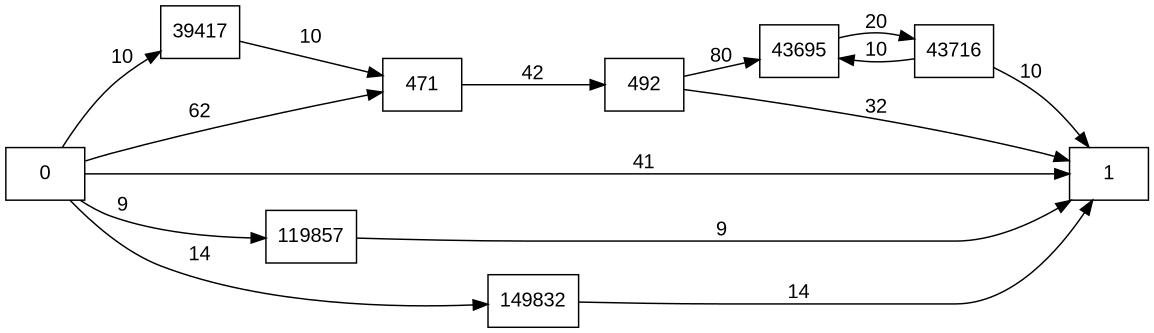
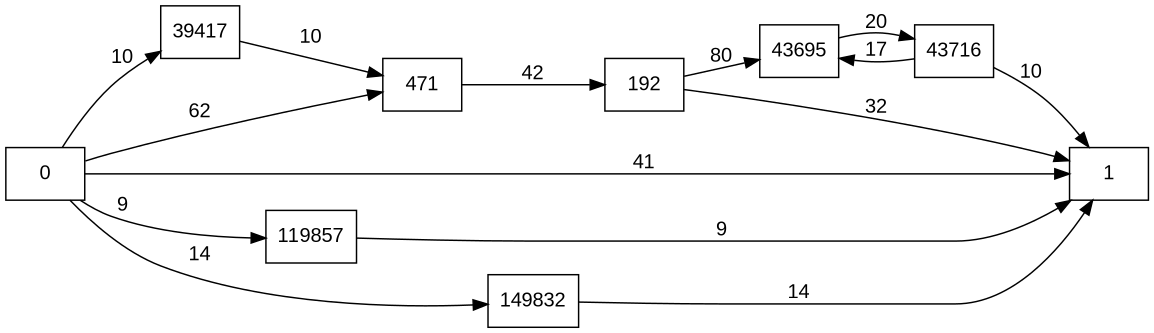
edge "43716" -> "43695": label "10" -> "17"
node "492": label "492" -> "192"
